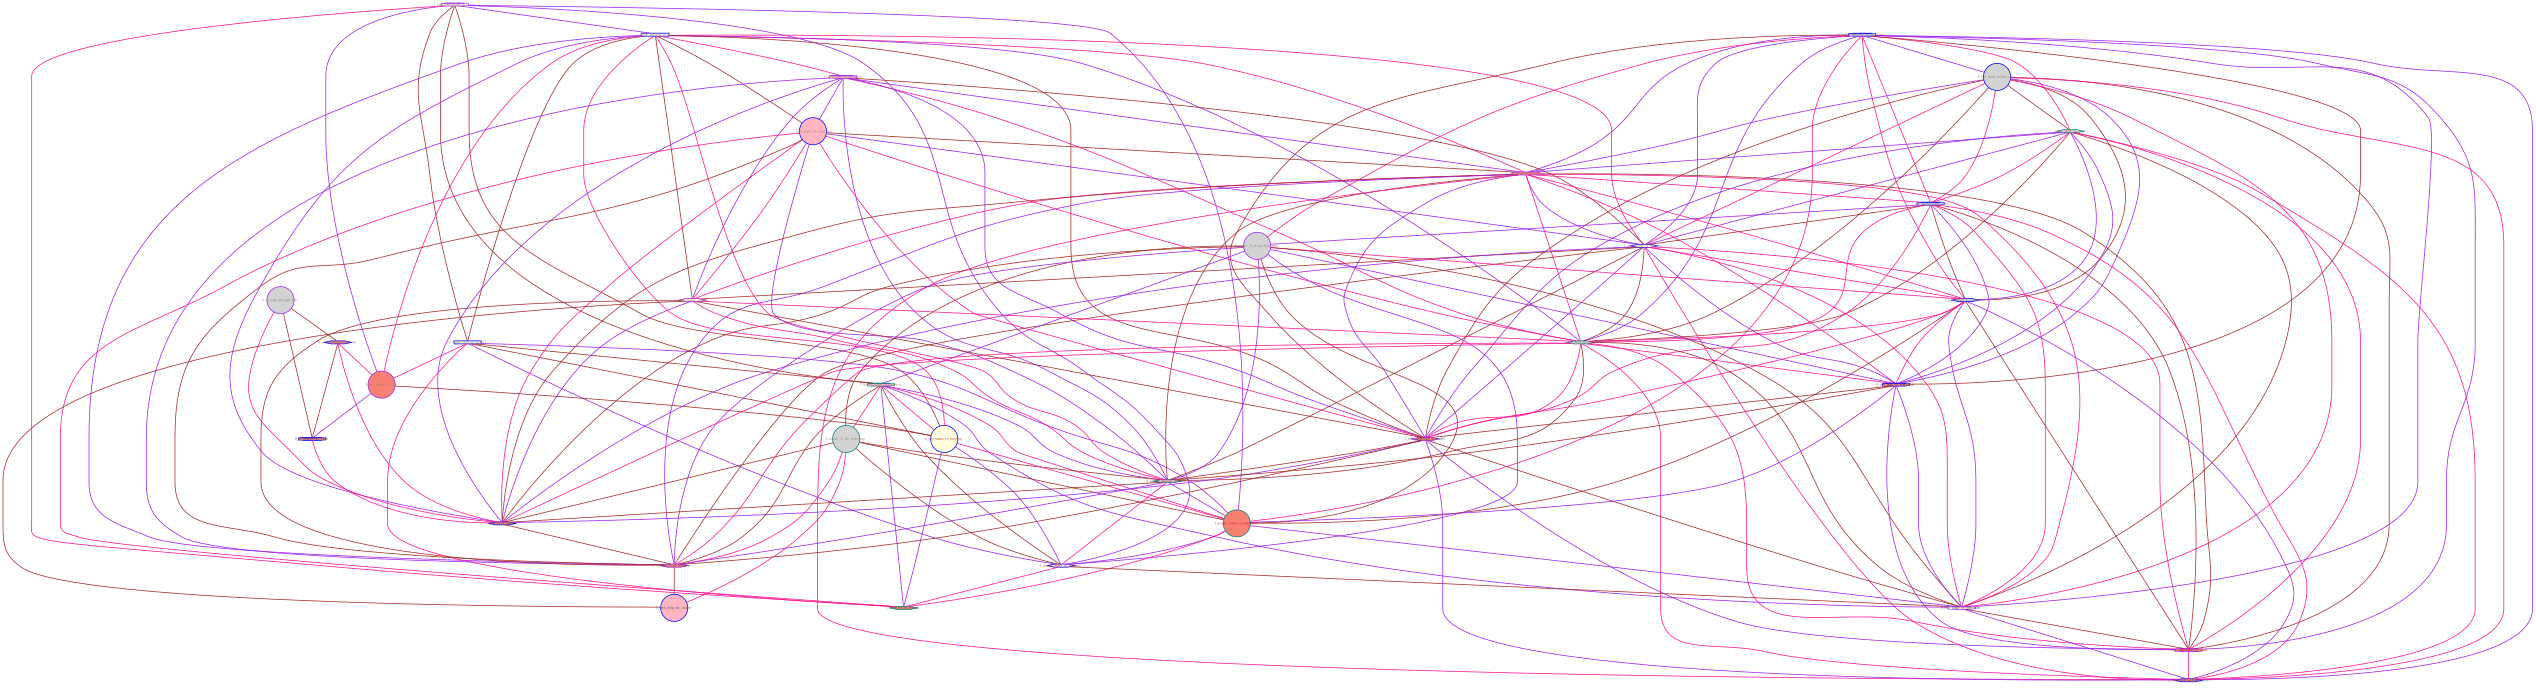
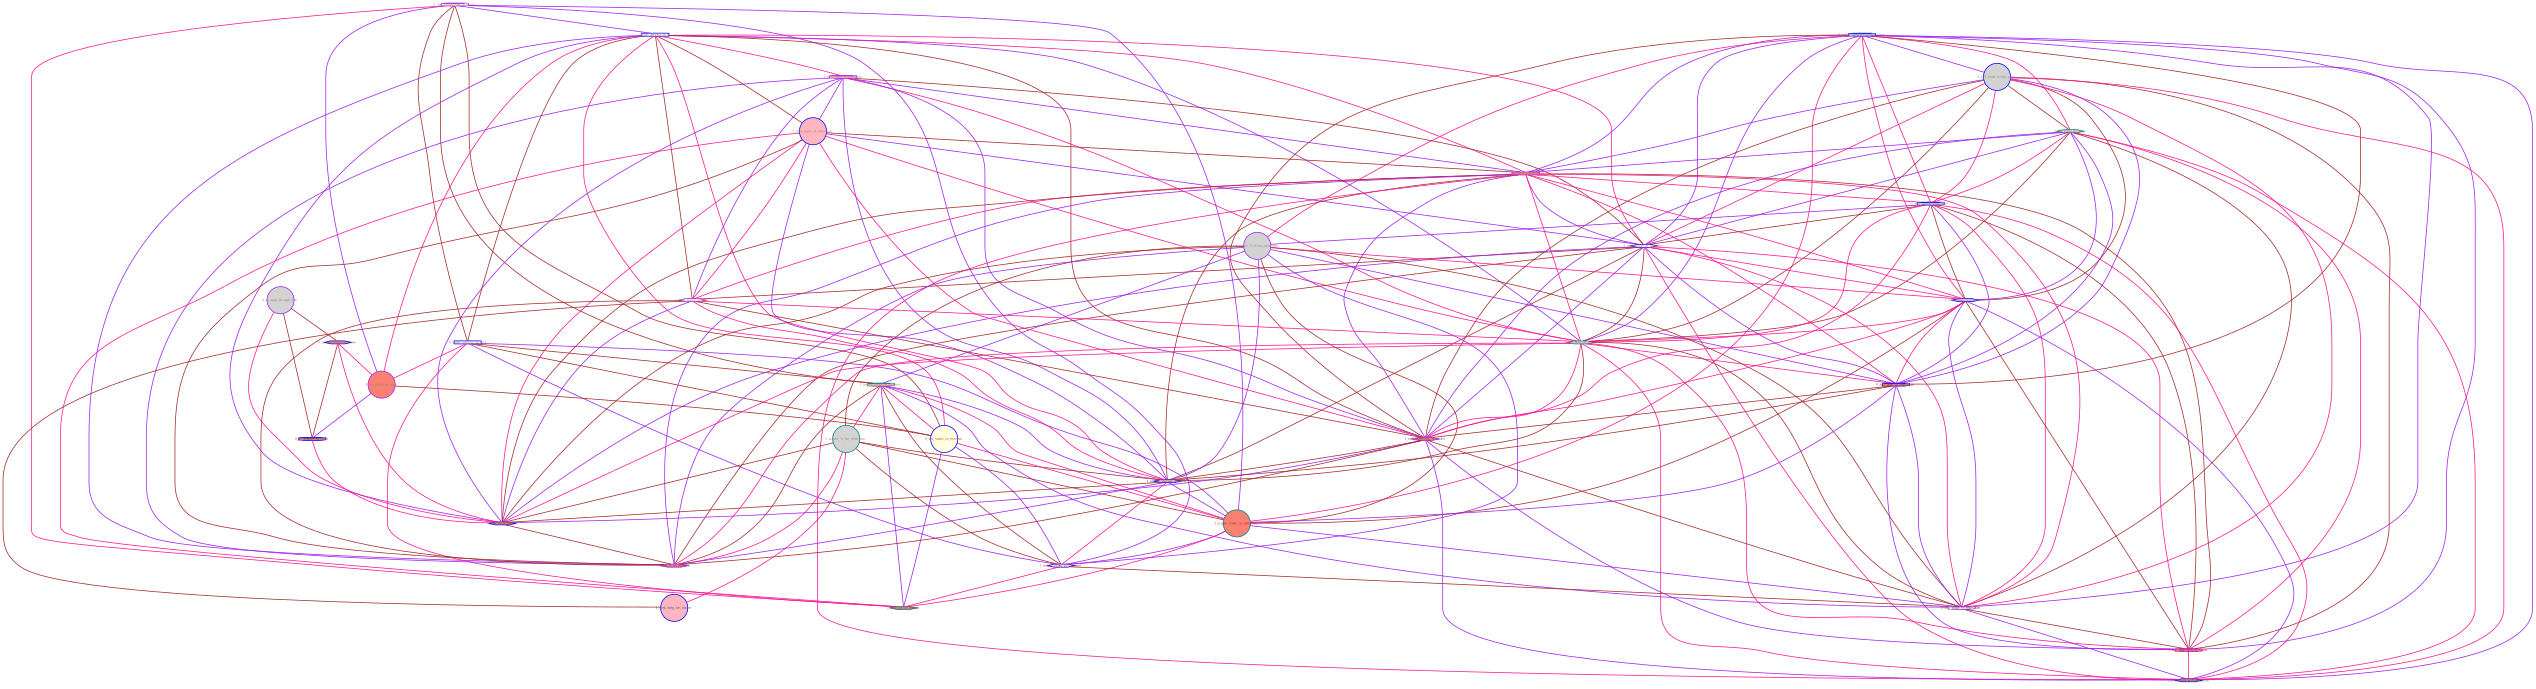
node "1_acquir_million_of_asset": color teal -> blue
node "1_us_%_of_capac": label "1_us_%_of_capac" -> "1_us_%_of_asset"
edge "1_seek_%_of_concern" -- "1_seek_help_for_owner": removed
